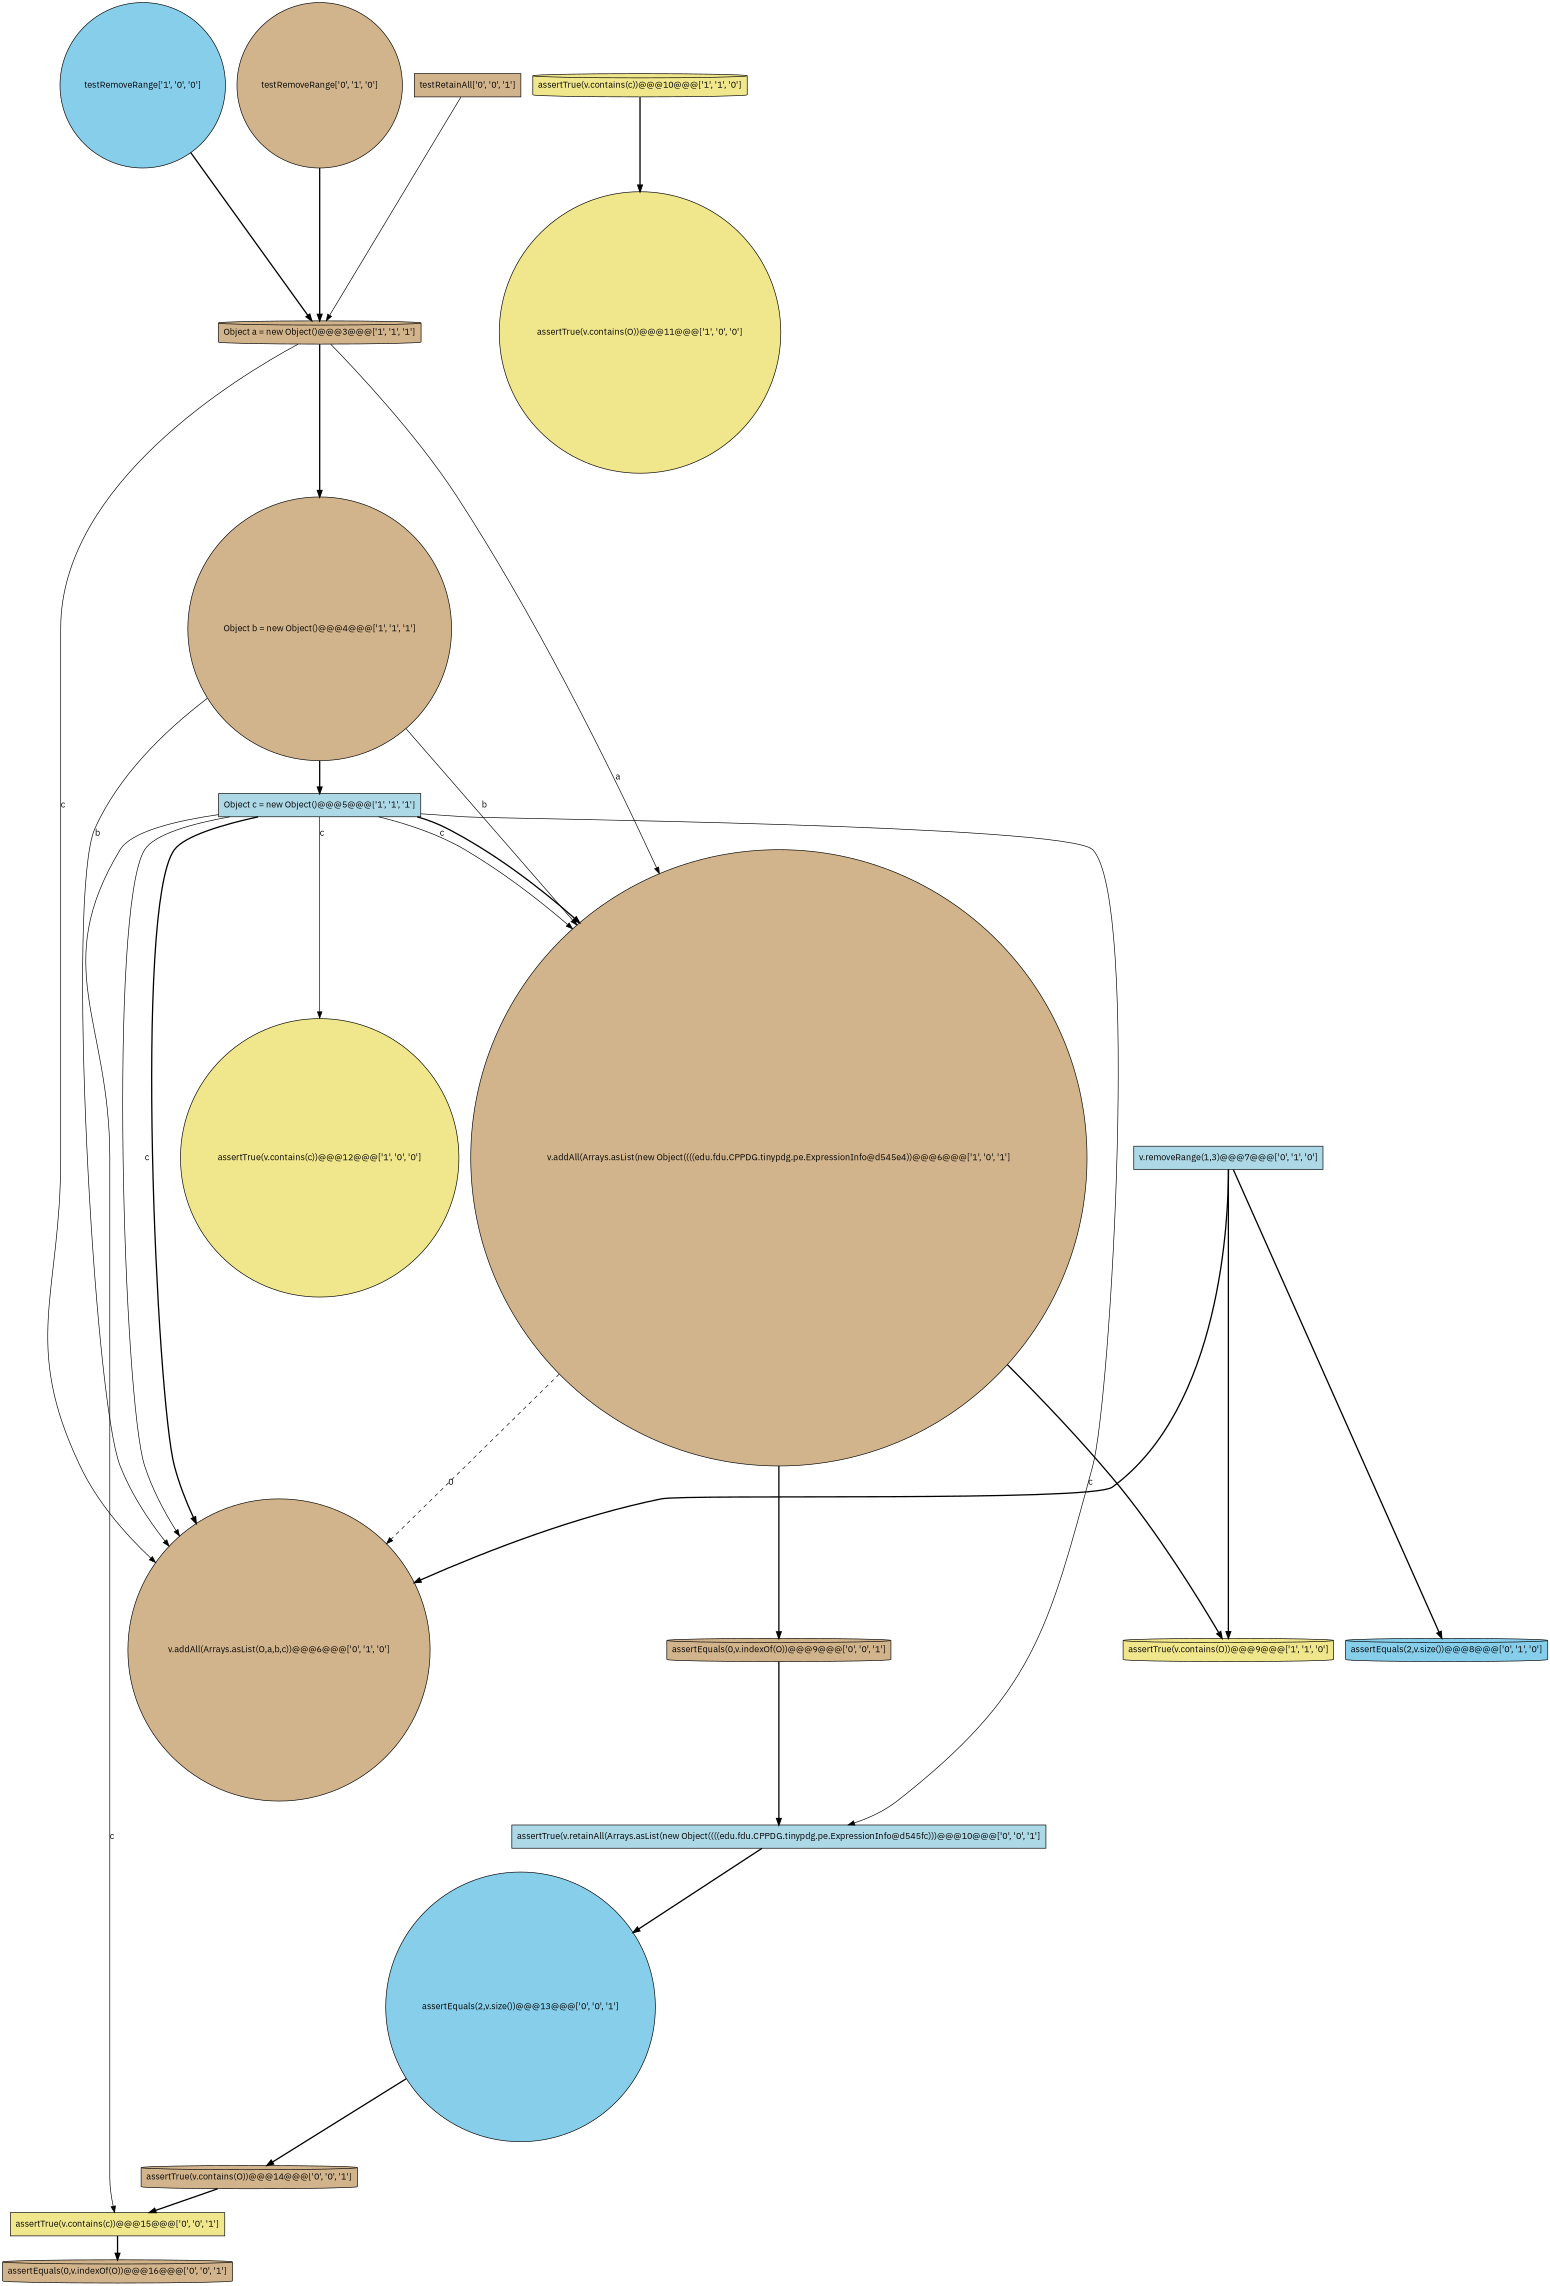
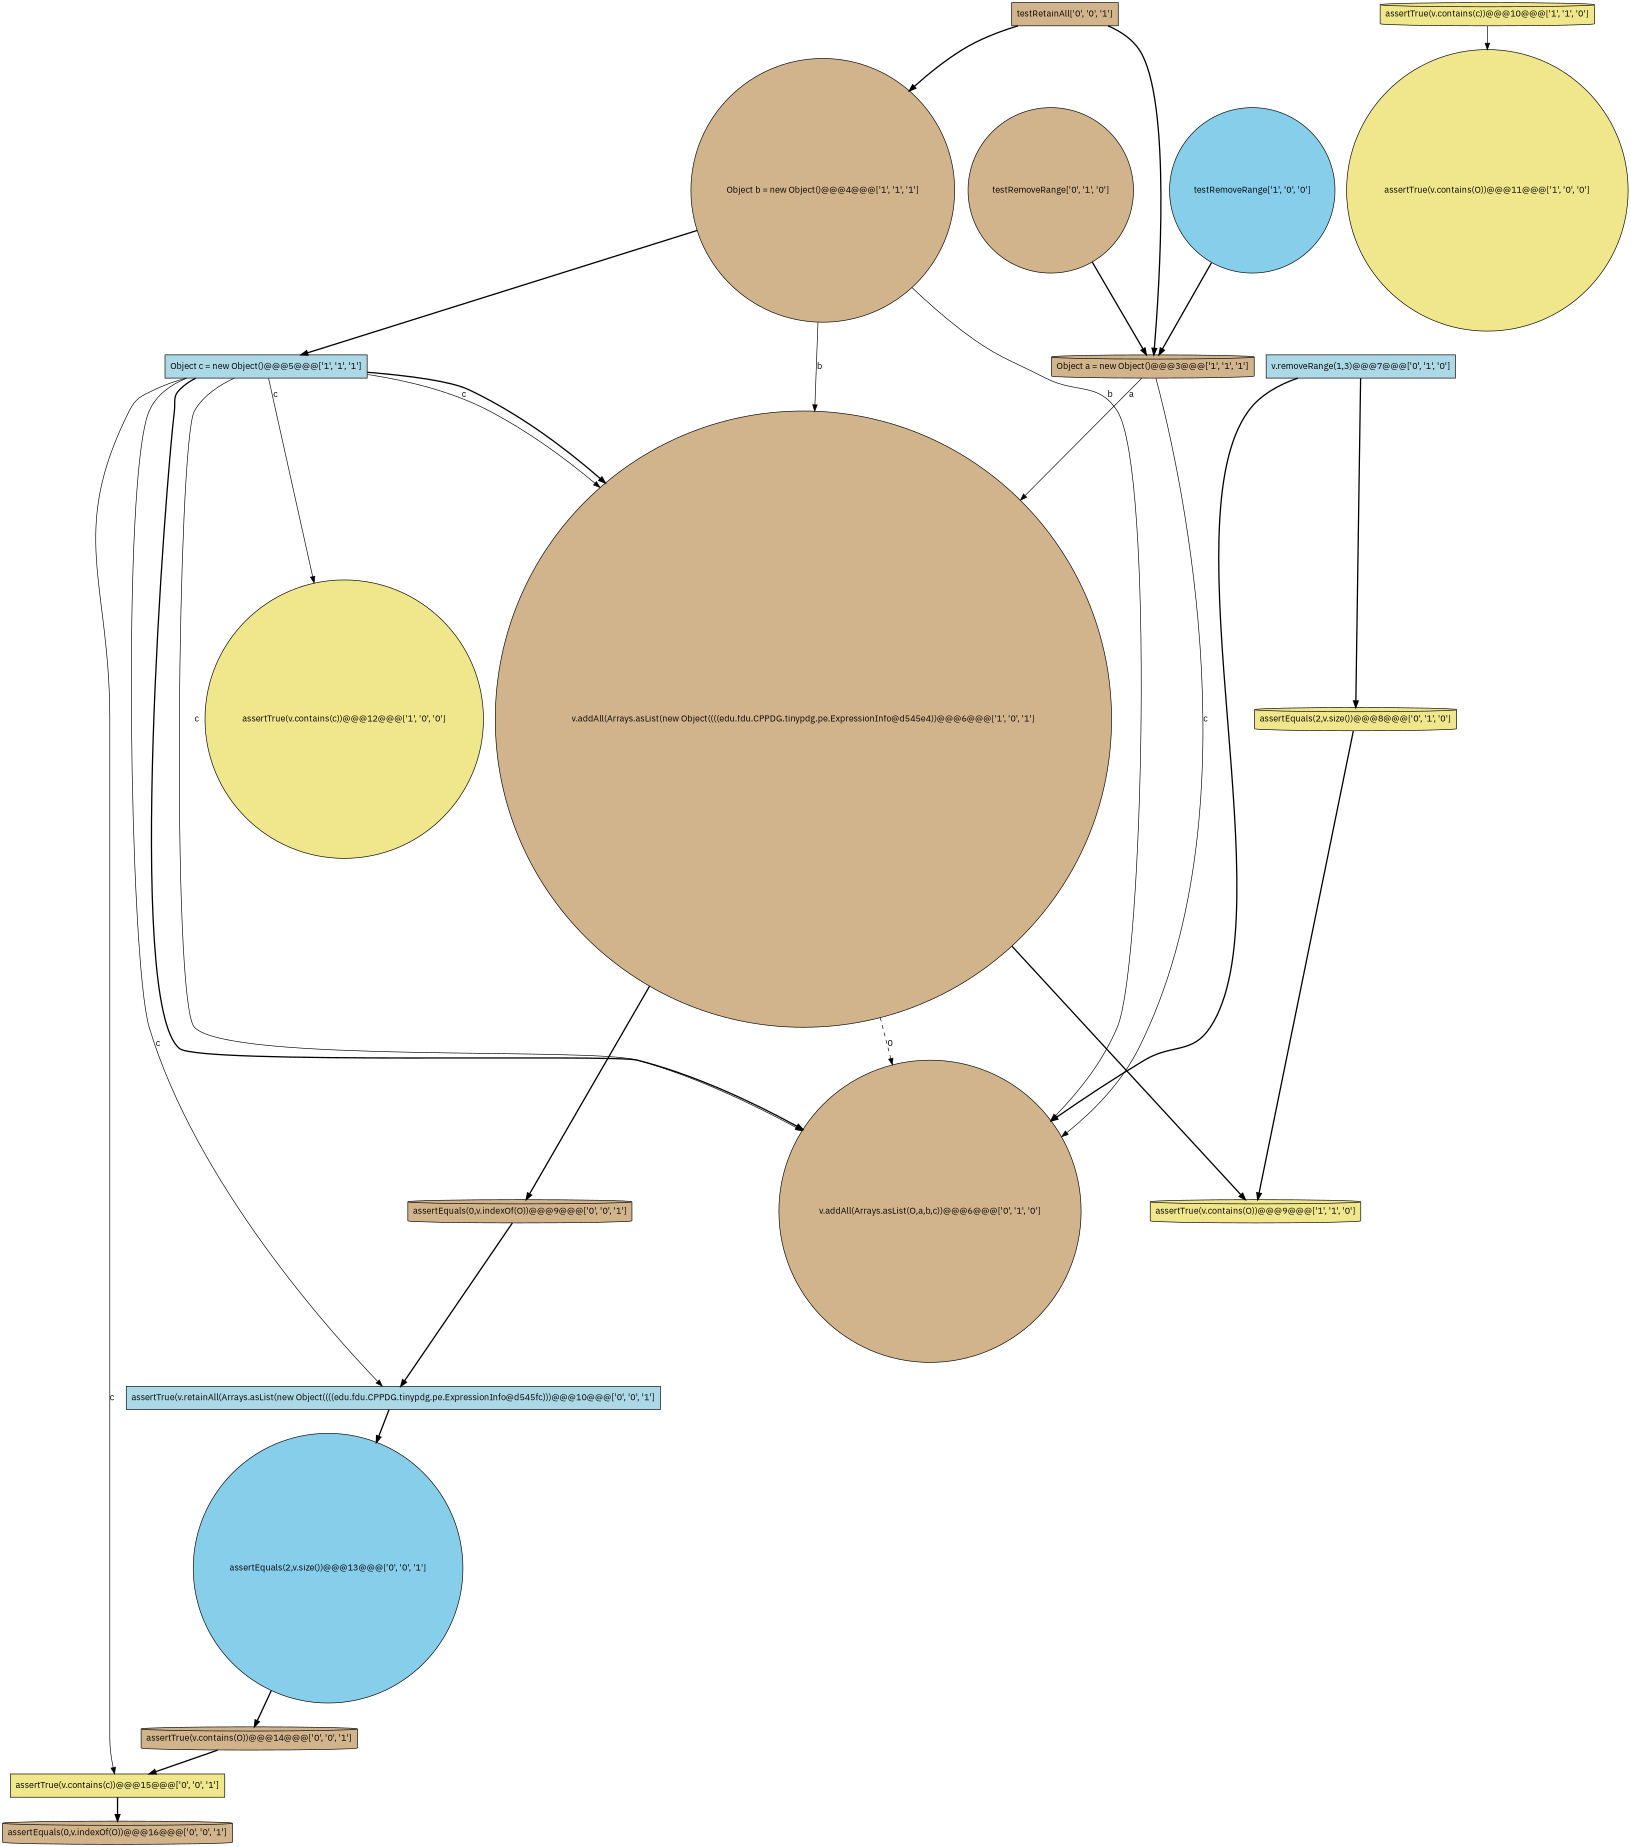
edge "assertTrue(v.contains(c))@@@10@@@['1', '1', '0']" -> "assertTrue(v.contains(O))@@@11@@@['1', '0', '0']": style bold -> solid
edge "testRetainAll['0', '0', '1']" -> "Object a = new Object()@@@3@@@['1', '1', '1']": style solid -> bold
edge "Object a = new Object()@@@3@@@['1', '1', '1']" -> "Object b = new Object()@@@4@@@['1', '1', '1']": now "testRetainAll['0', '0', '1']" -> "Object b = new Object()@@@4@@@['1', '1', '1']"
edge "v.removeRange(1,3)@@@7@@@['0', '1', '0']" -> "assertTrue(v.contains(O))@@@9@@@['1', '1', '0']": now "assertEquals(2,v.size())@@@8@@@['0', '1', '0']" -> "assertTrue(v.contains(O))@@@9@@@['1', '1', '0']"
node "assertEquals(2,v.size())@@@8@@@['0', '1', '0']": fillcolor skyblue -> khaki
